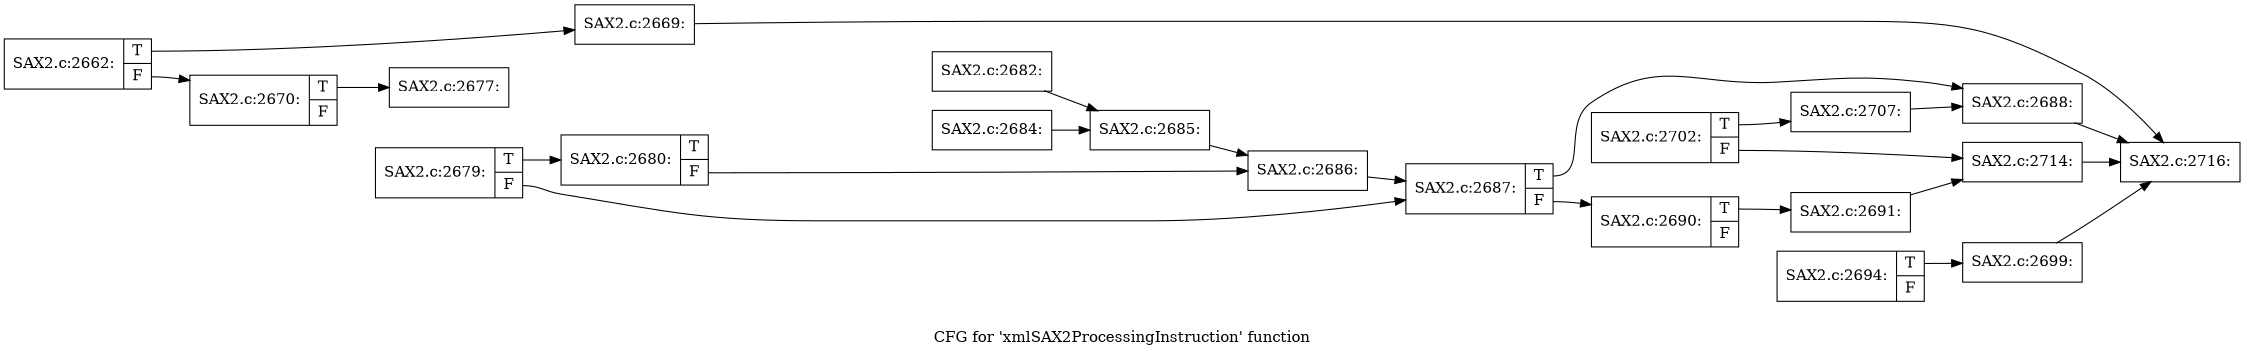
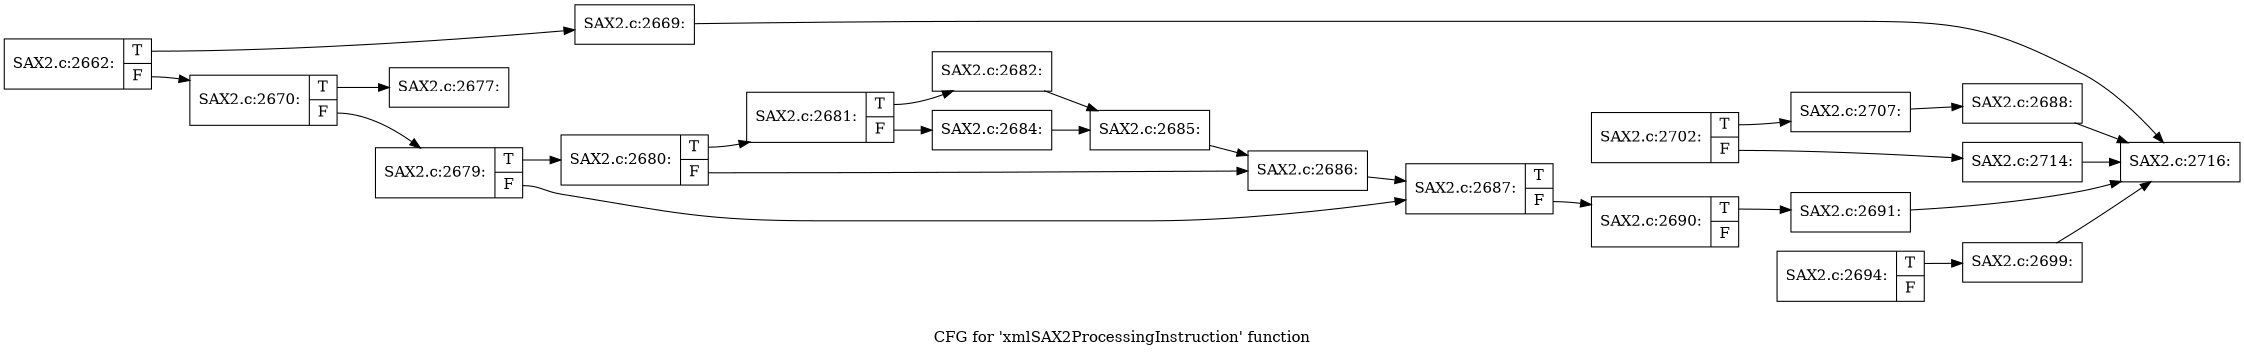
edge "SAX2.c:2687:" -> "SAX2.c:2688:": removed
node "SAX2.c:2681:": added
edge "SAX2.c:2670:" -> "SAX2.c:2679:": added
edge "SAX2.c:2691:" -> "SAX2.c:2714:": now "SAX2.c:2691:" -> "SAX2.c:2716:"
